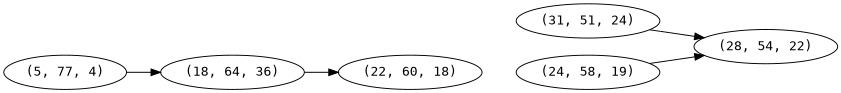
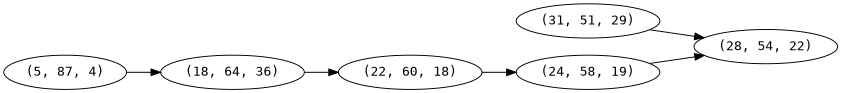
node "(31, 51, 24)": label "(31, 51, 24)" -> "(31, 51, 29)"
node "(5, 77, 4)": label "(5, 77, 4)" -> "(5, 87, 4)"
edge "(22, 60, 18)" -> "(24, 58, 19)": added
